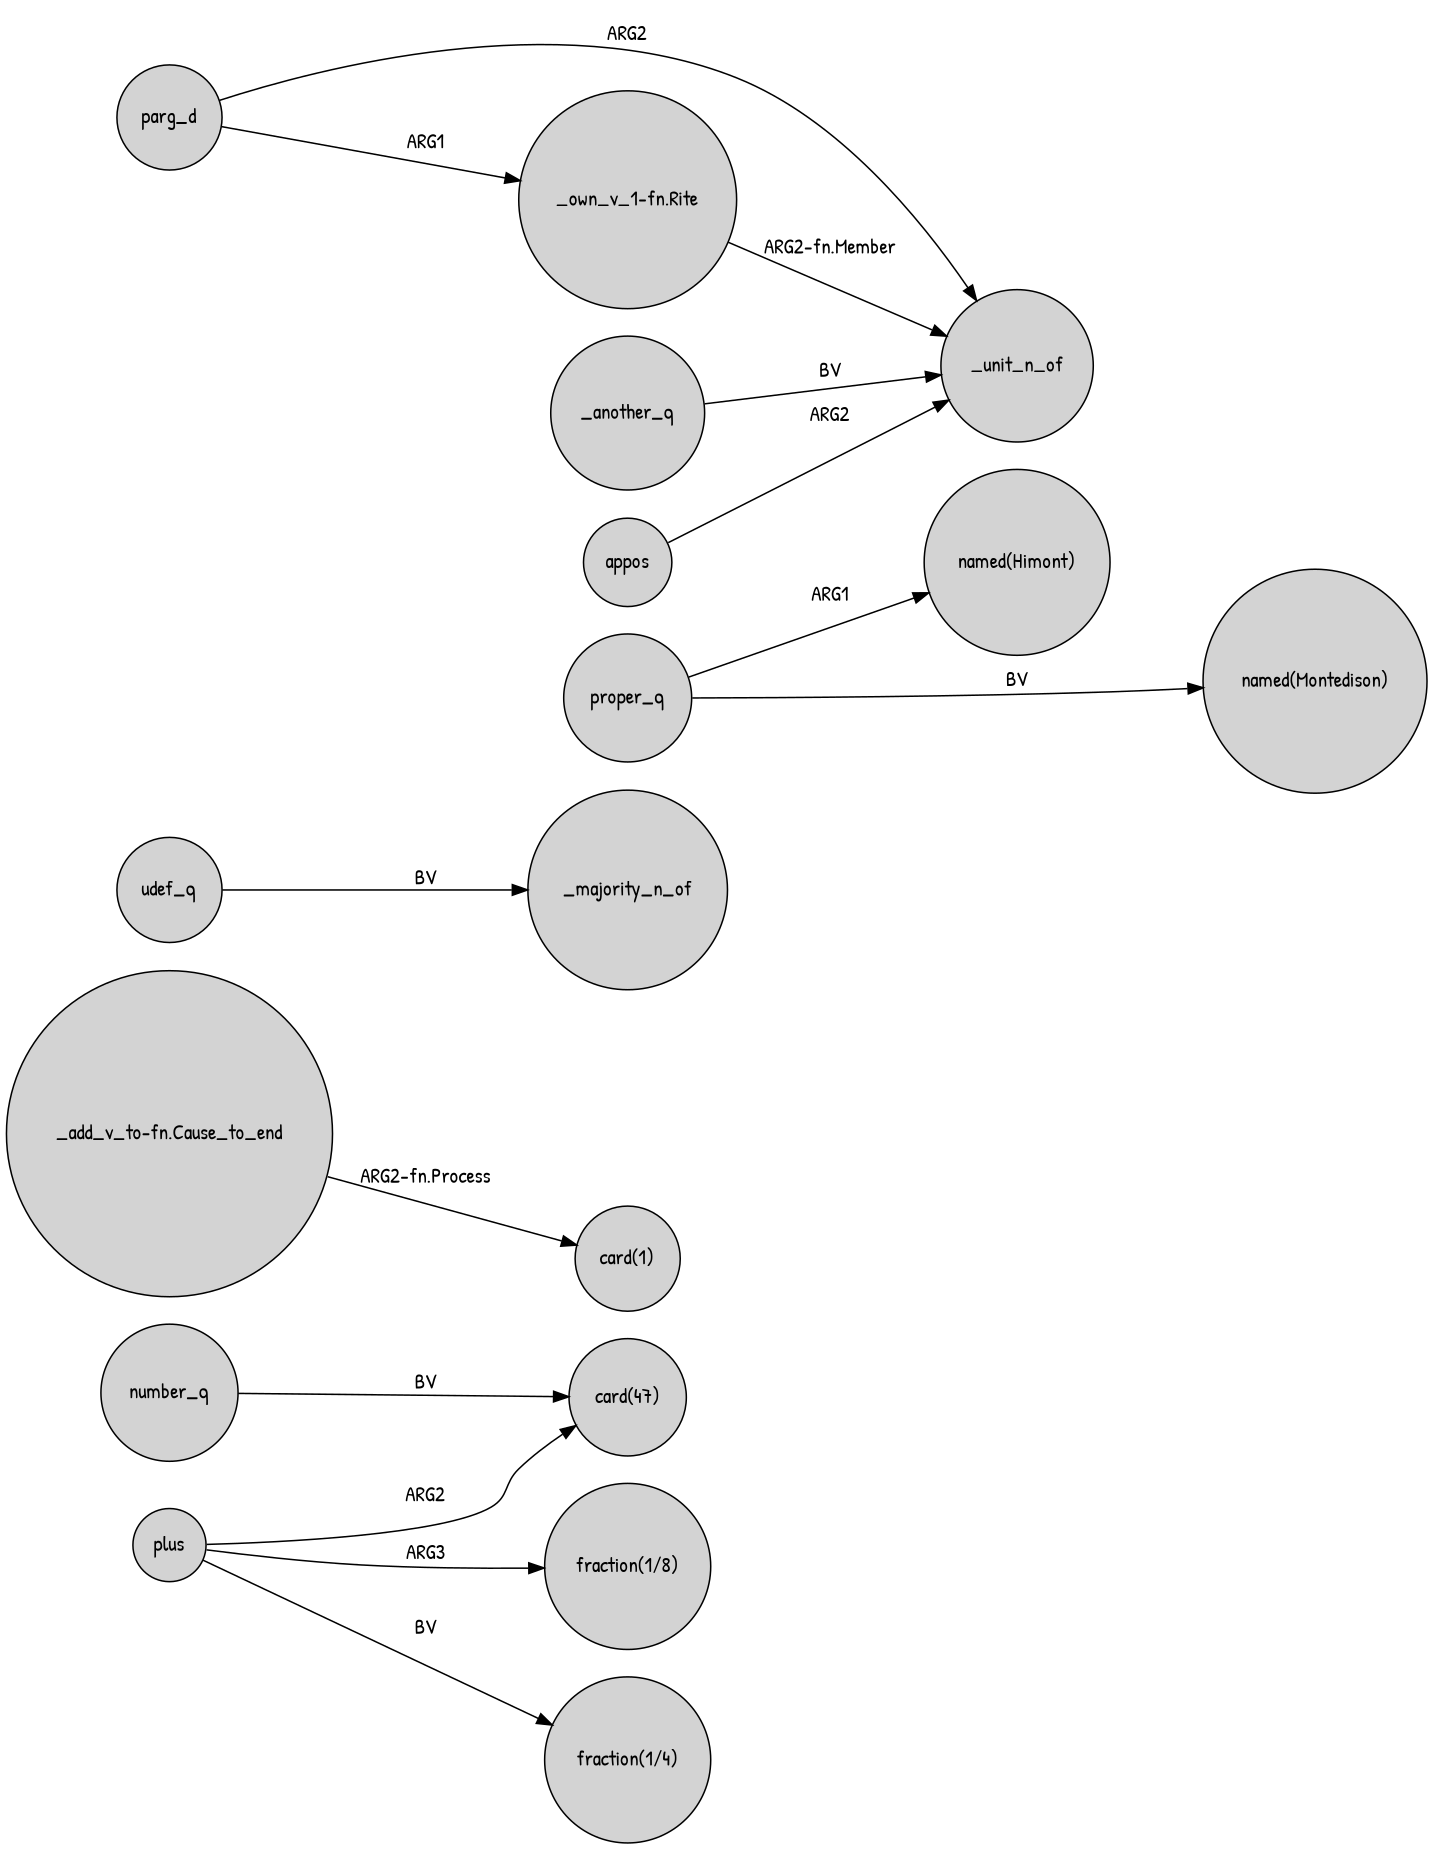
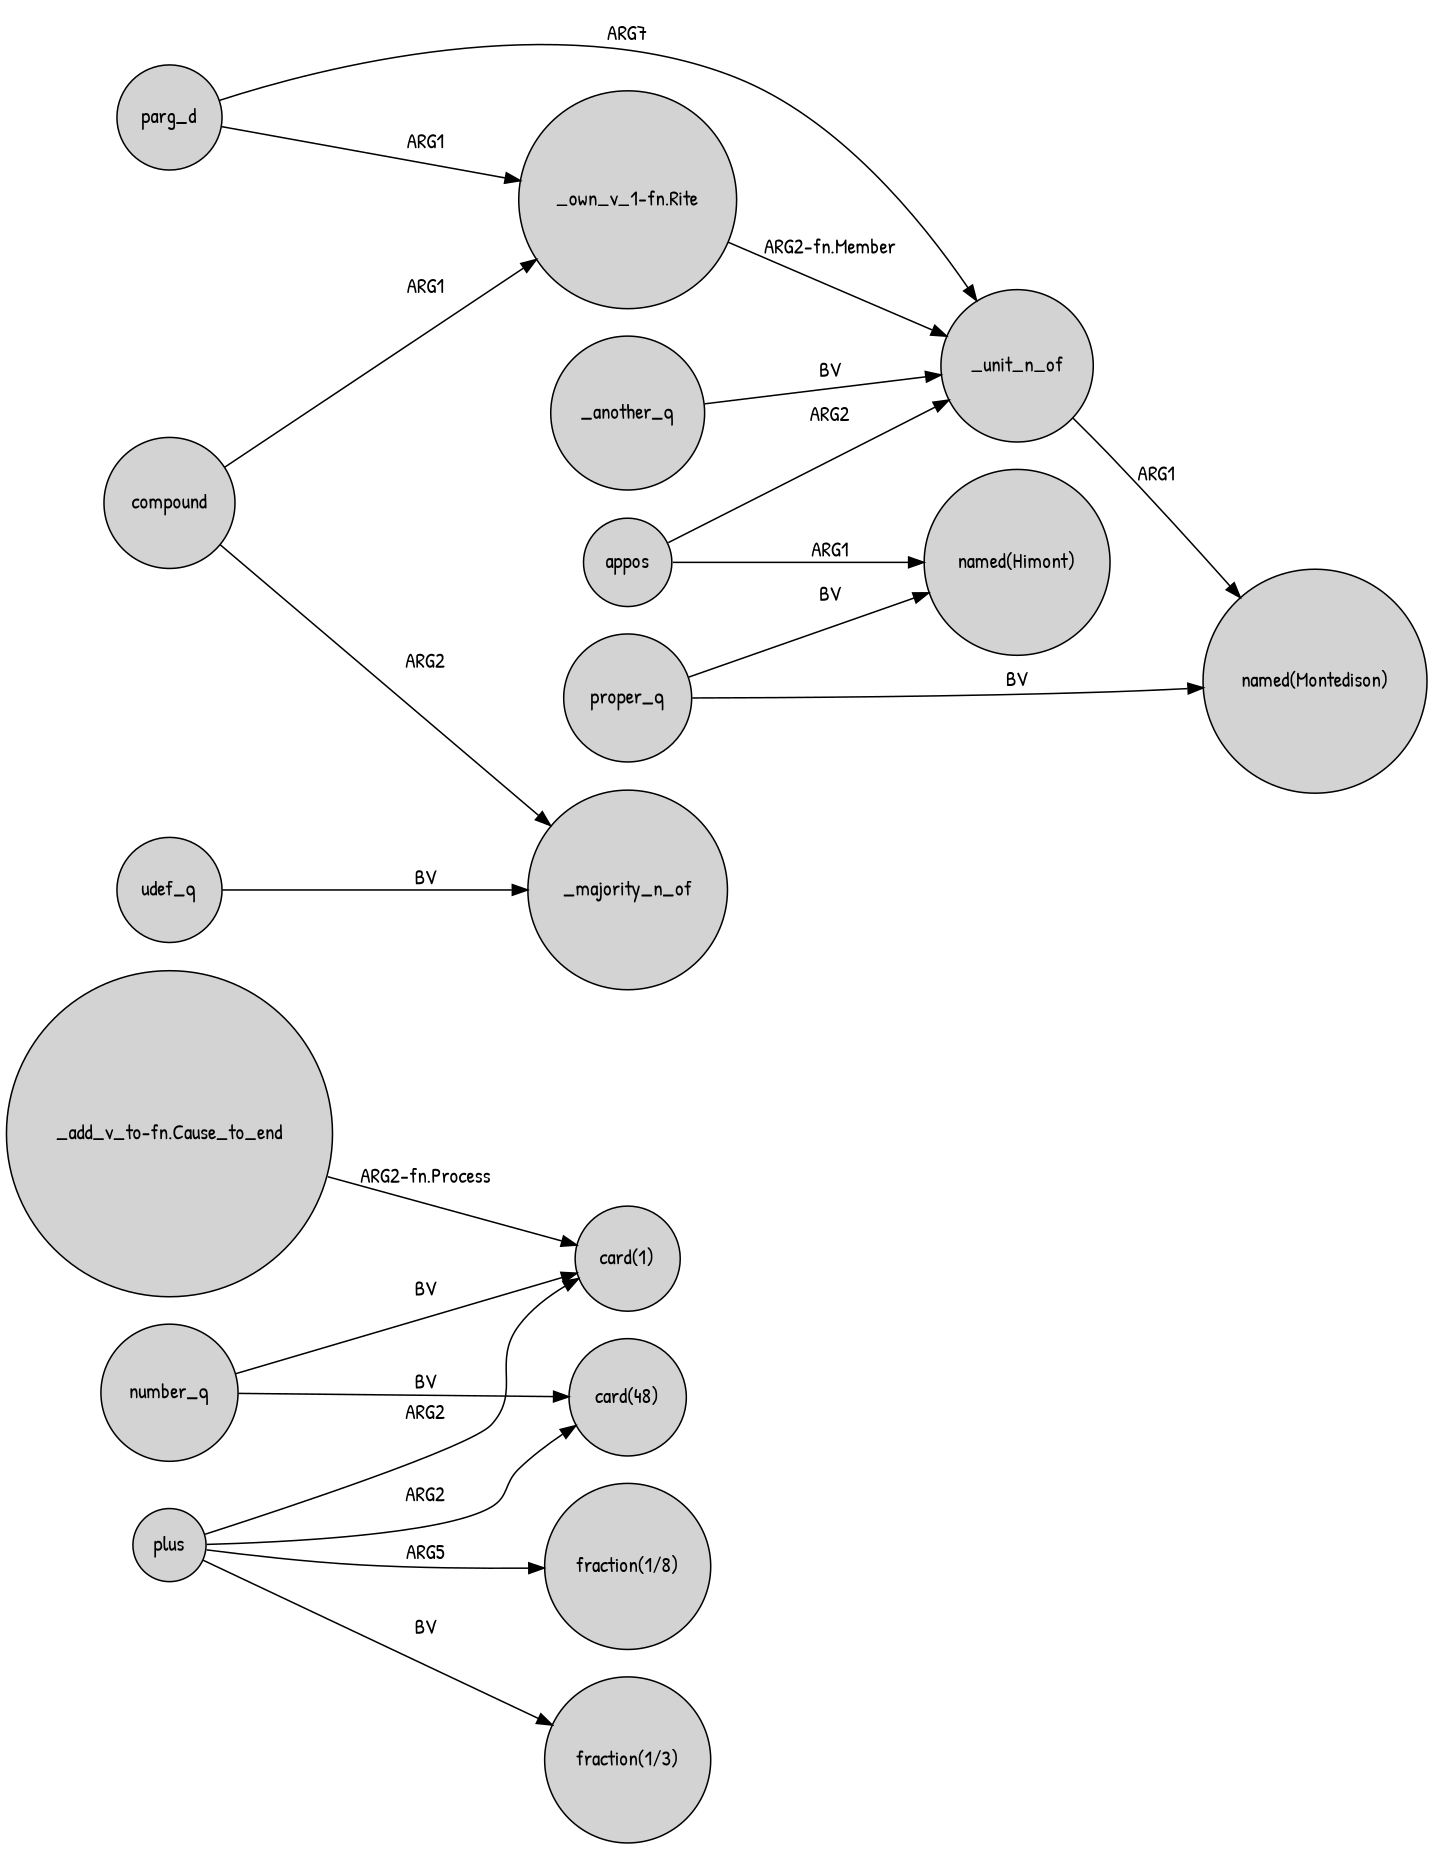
edge "parg_d" -> "_unit_n_of": label "ARG2" -> "ARG7"
edge "_unit_n_of" -> "named(Montedison)": added, label "ARG1"
node "compound": added
edge "appos" -> "named(Himont)": added, label "ARG1"
edge "proper_q" -> "named(Himont)": label "ARG1" -> "BV"
edge "number_q" -> "card(1)": added, label "BV"
node "card(47)": label "card(47)" -> "card(48)"
edge "plus" -> "card(1)": added, label "ARG2"
edge "plus" -> "fraction(1/8)": label "ARG3" -> "ARG5"
node "fraction(1/4)": label "fraction(1/4)" -> "fraction(1/3)"
